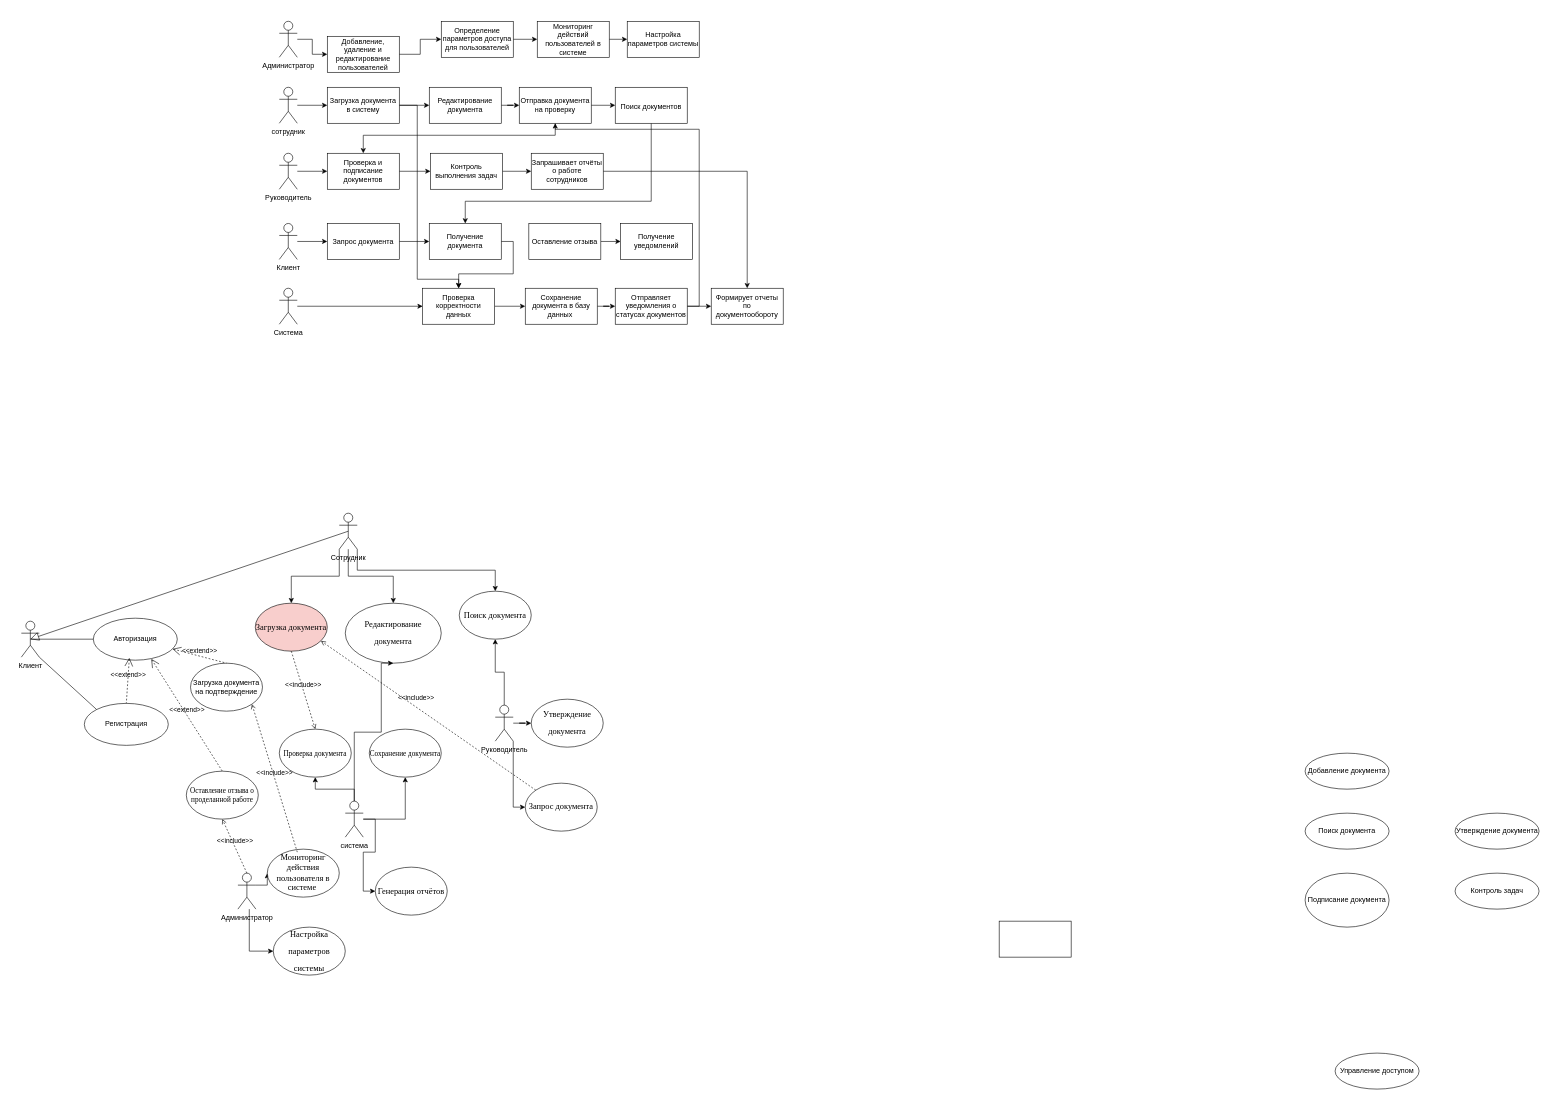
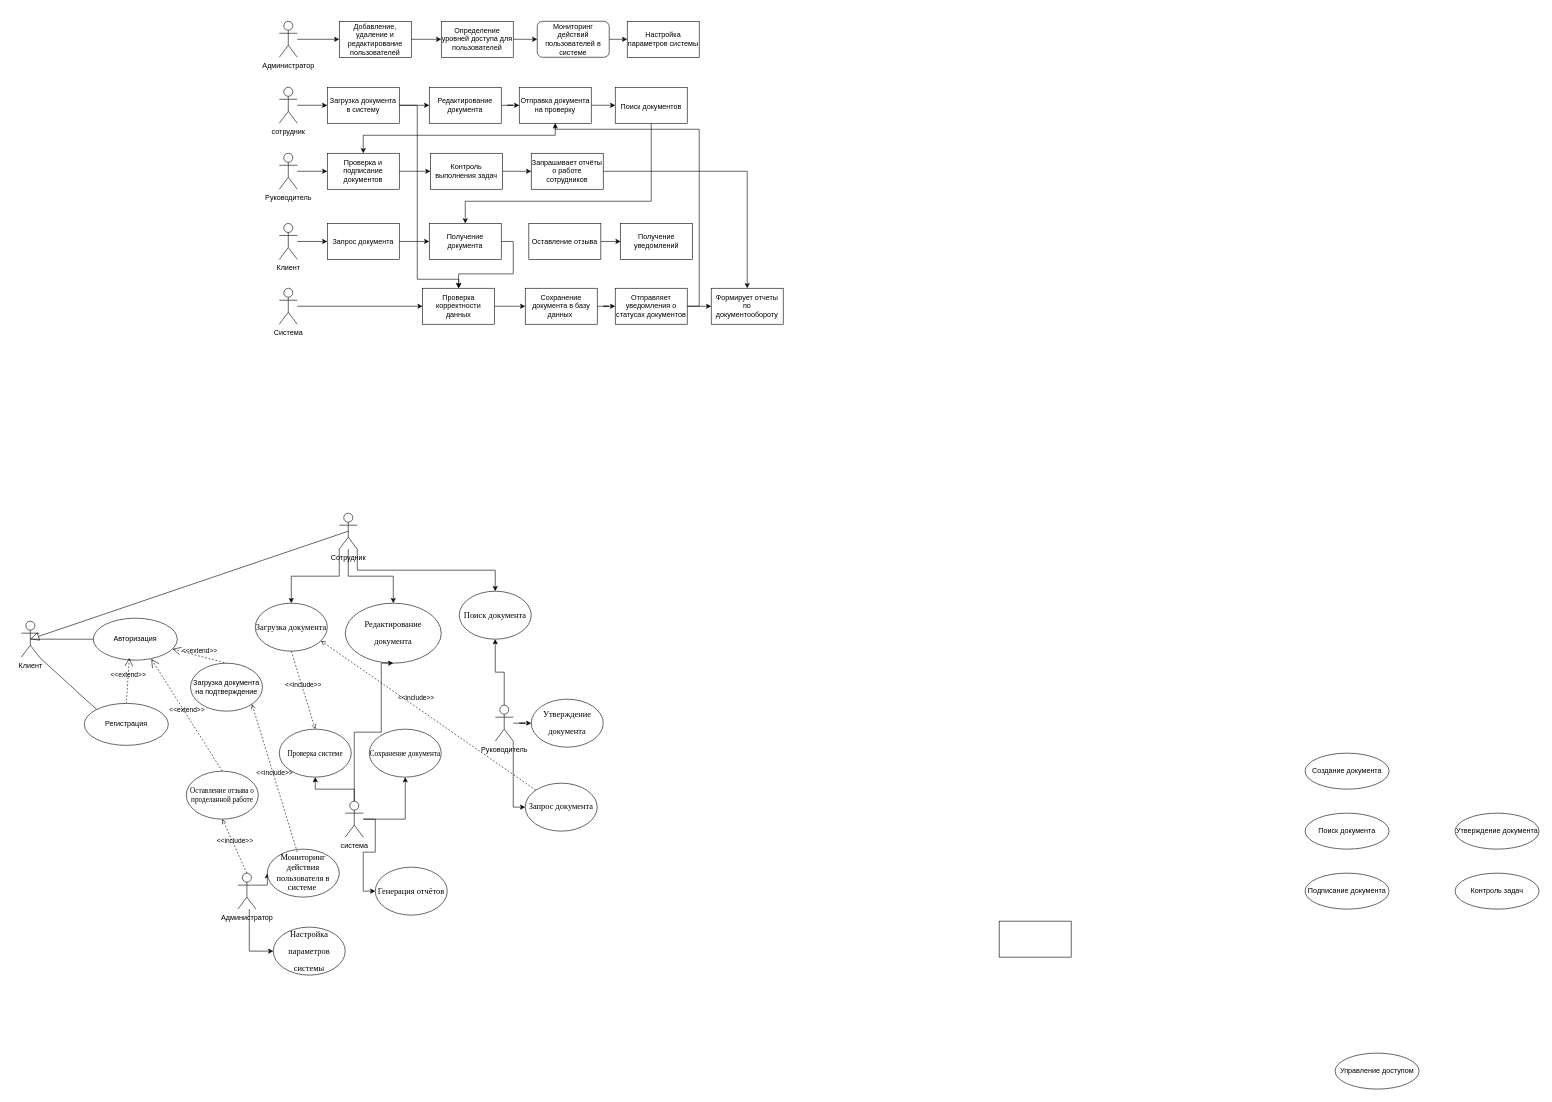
node "Определение параметров доступа для пользователей": label "Определение параметров доступа для пользователей" -> "Определение уровней доступа для пользователей"
node "Мониторинг действий пользователей в системе": shape rectangle -> rounded rectangle
node "Добавление, удаление и редактирование пользователей": moved (363, 54) -> (375, 39)
node "Загрузка документа": fillcolor #f8cecc -> #ffffff
node "Проверка документа": label "Проверка документа" -> "Проверка системе"
node "Добавление документа": label "Добавление документа" -> "Создание документа"
node "Подписание документа": size 84x54 -> 84x36
